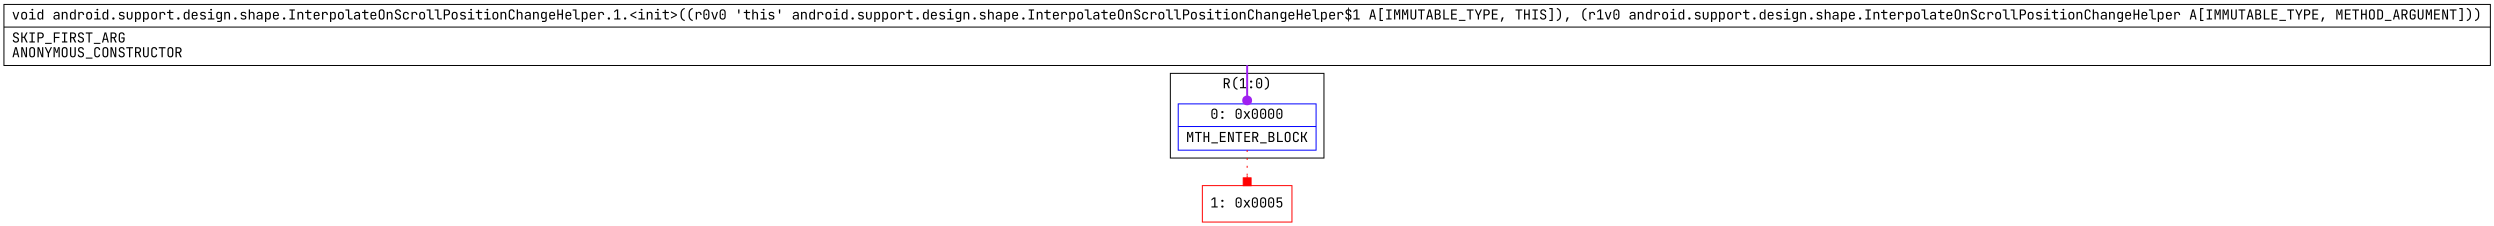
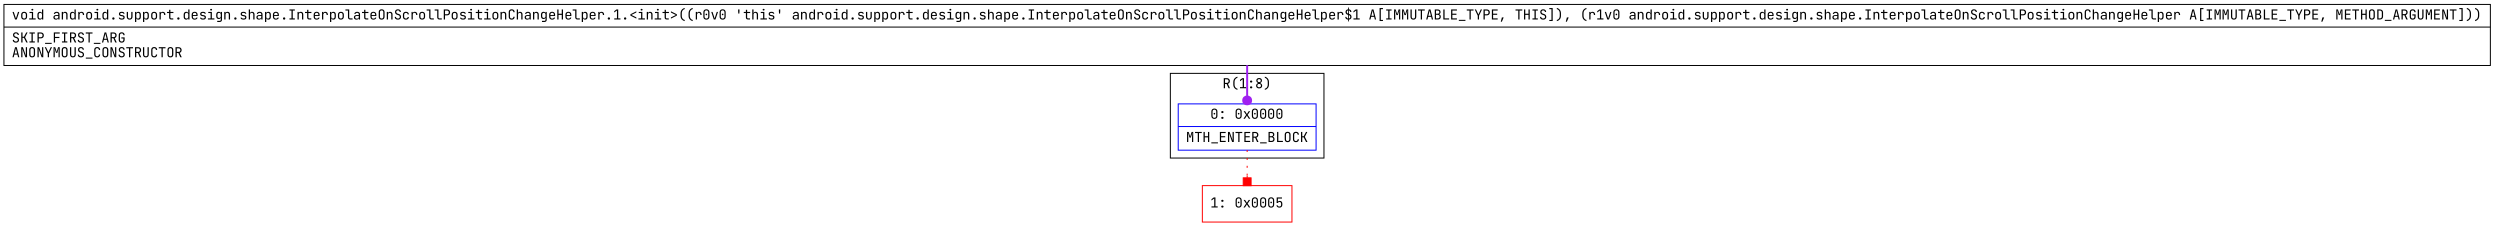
cluster "R(1:0)": label "R(1:0)" -> "R(1:8)"
